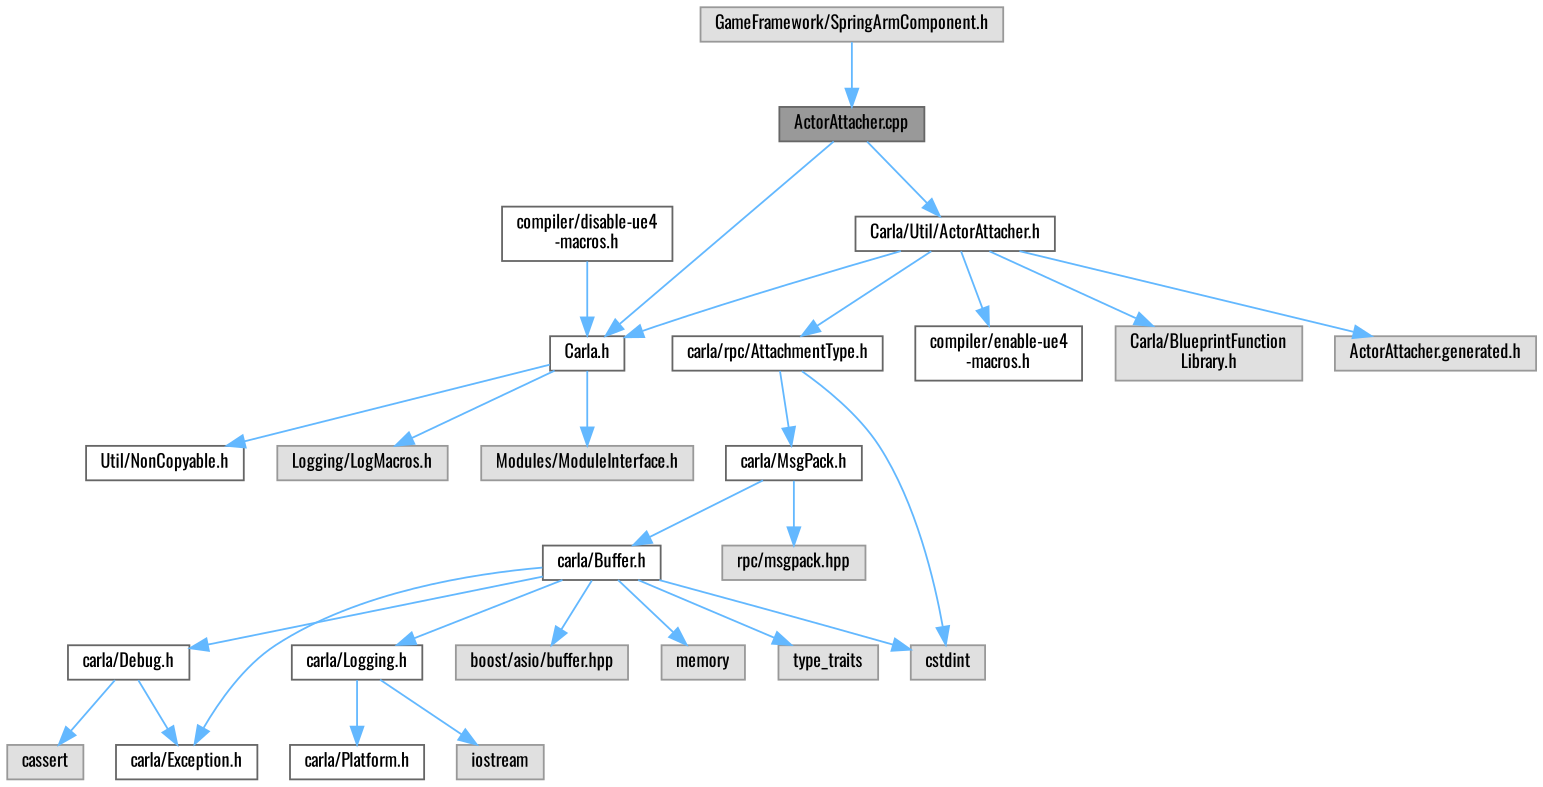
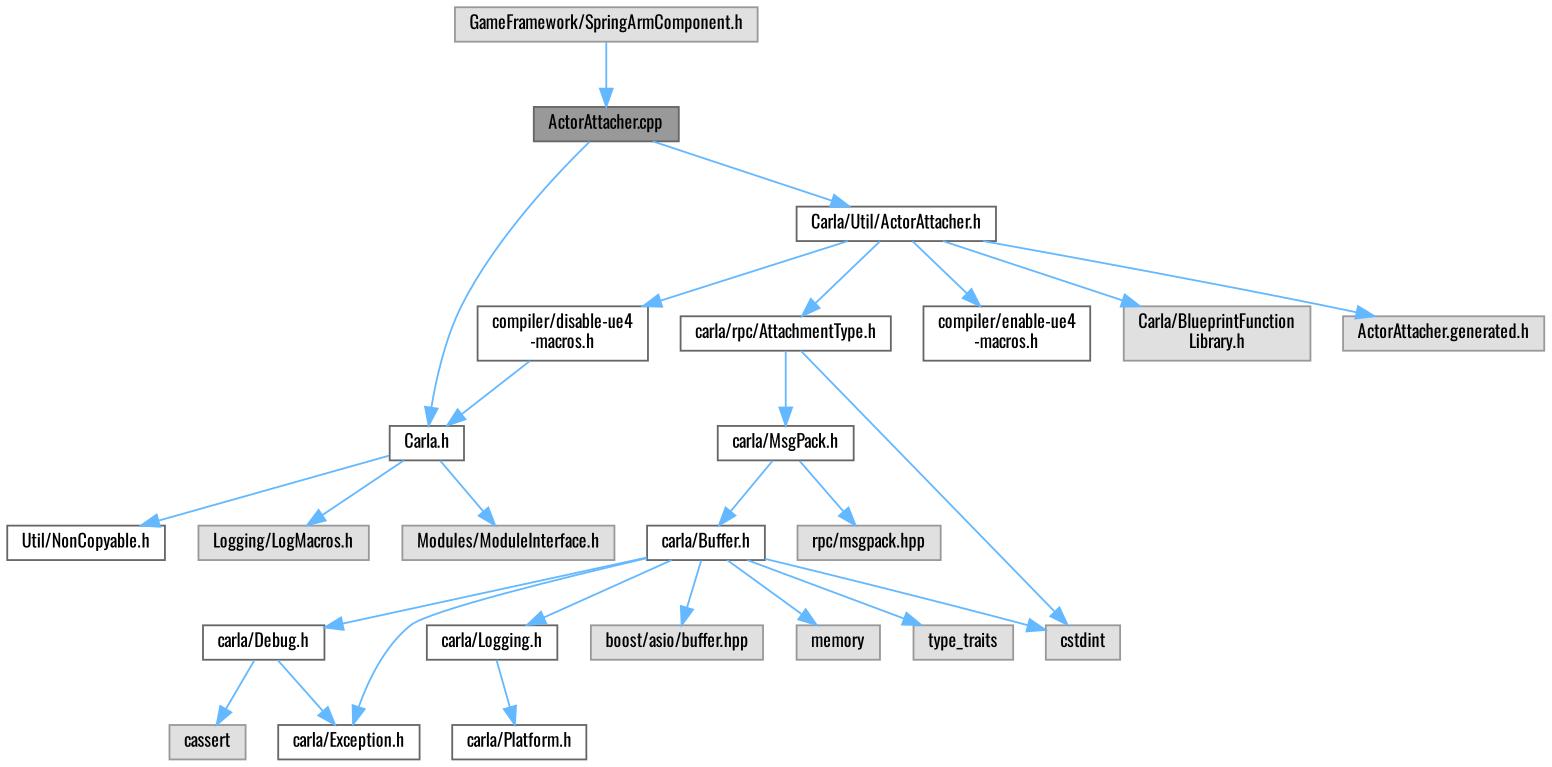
edge "Carla/Util/ActorAttacher.h" -> "Carla.h": now "Carla/Util/ActorAttacher.h" -> "compiler/disable-ue4 -macros.h"
node "iostream": removed
